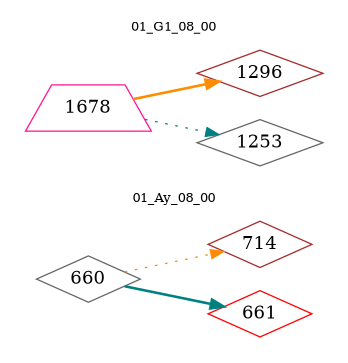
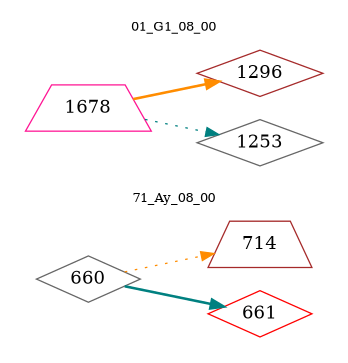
cluster "01_Ay_08_00": label "01_Ay_08_00" -> "71_Ay_08_00"
node "714": shape diamond -> trapezium
